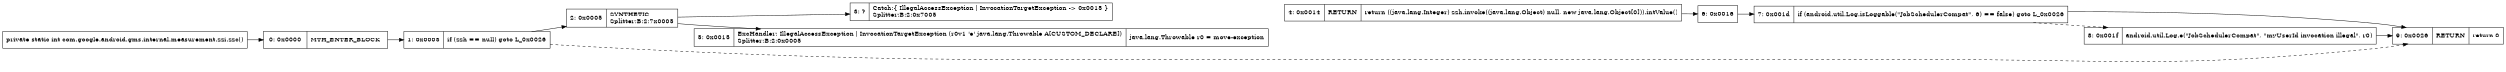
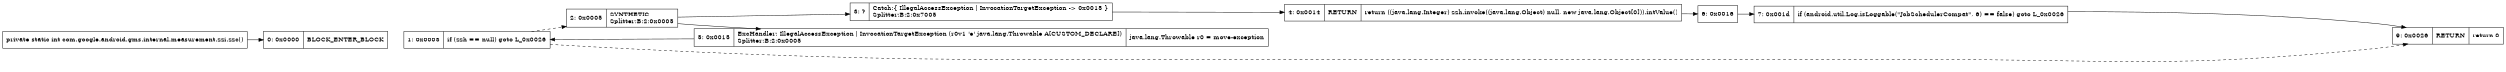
edge "3: ?" -> "4: 0x0014": added
node "2: 0x0005": text "Splitter:B:2:7x0005" -> "Splitter:B:2:0x0005"
edge "1: 0x0003" -> "2: 0x0005": style solid -> dashed
node "8: 0x001f": removed
node "0: 0x0000": text "MTH_ENTER_BLOCK" -> "BLOCK_ENTER_BLOCK"
edge "0: 0x0000" -> "1: 0x0003": now "5: 0x0015" -> "1: 0x0003"
